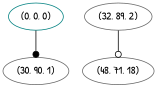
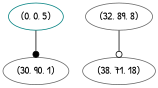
node "(0, 0, 0)": label "(0, 0, 0)" -> "(0, 0, 5)"
node "(32, 89, 2)": label "(32, 89, 2)" -> "(32, 89, 8)"
node "(48, 71, 18)": label "(48, 71, 18)" -> "(38, 71, 18)"
